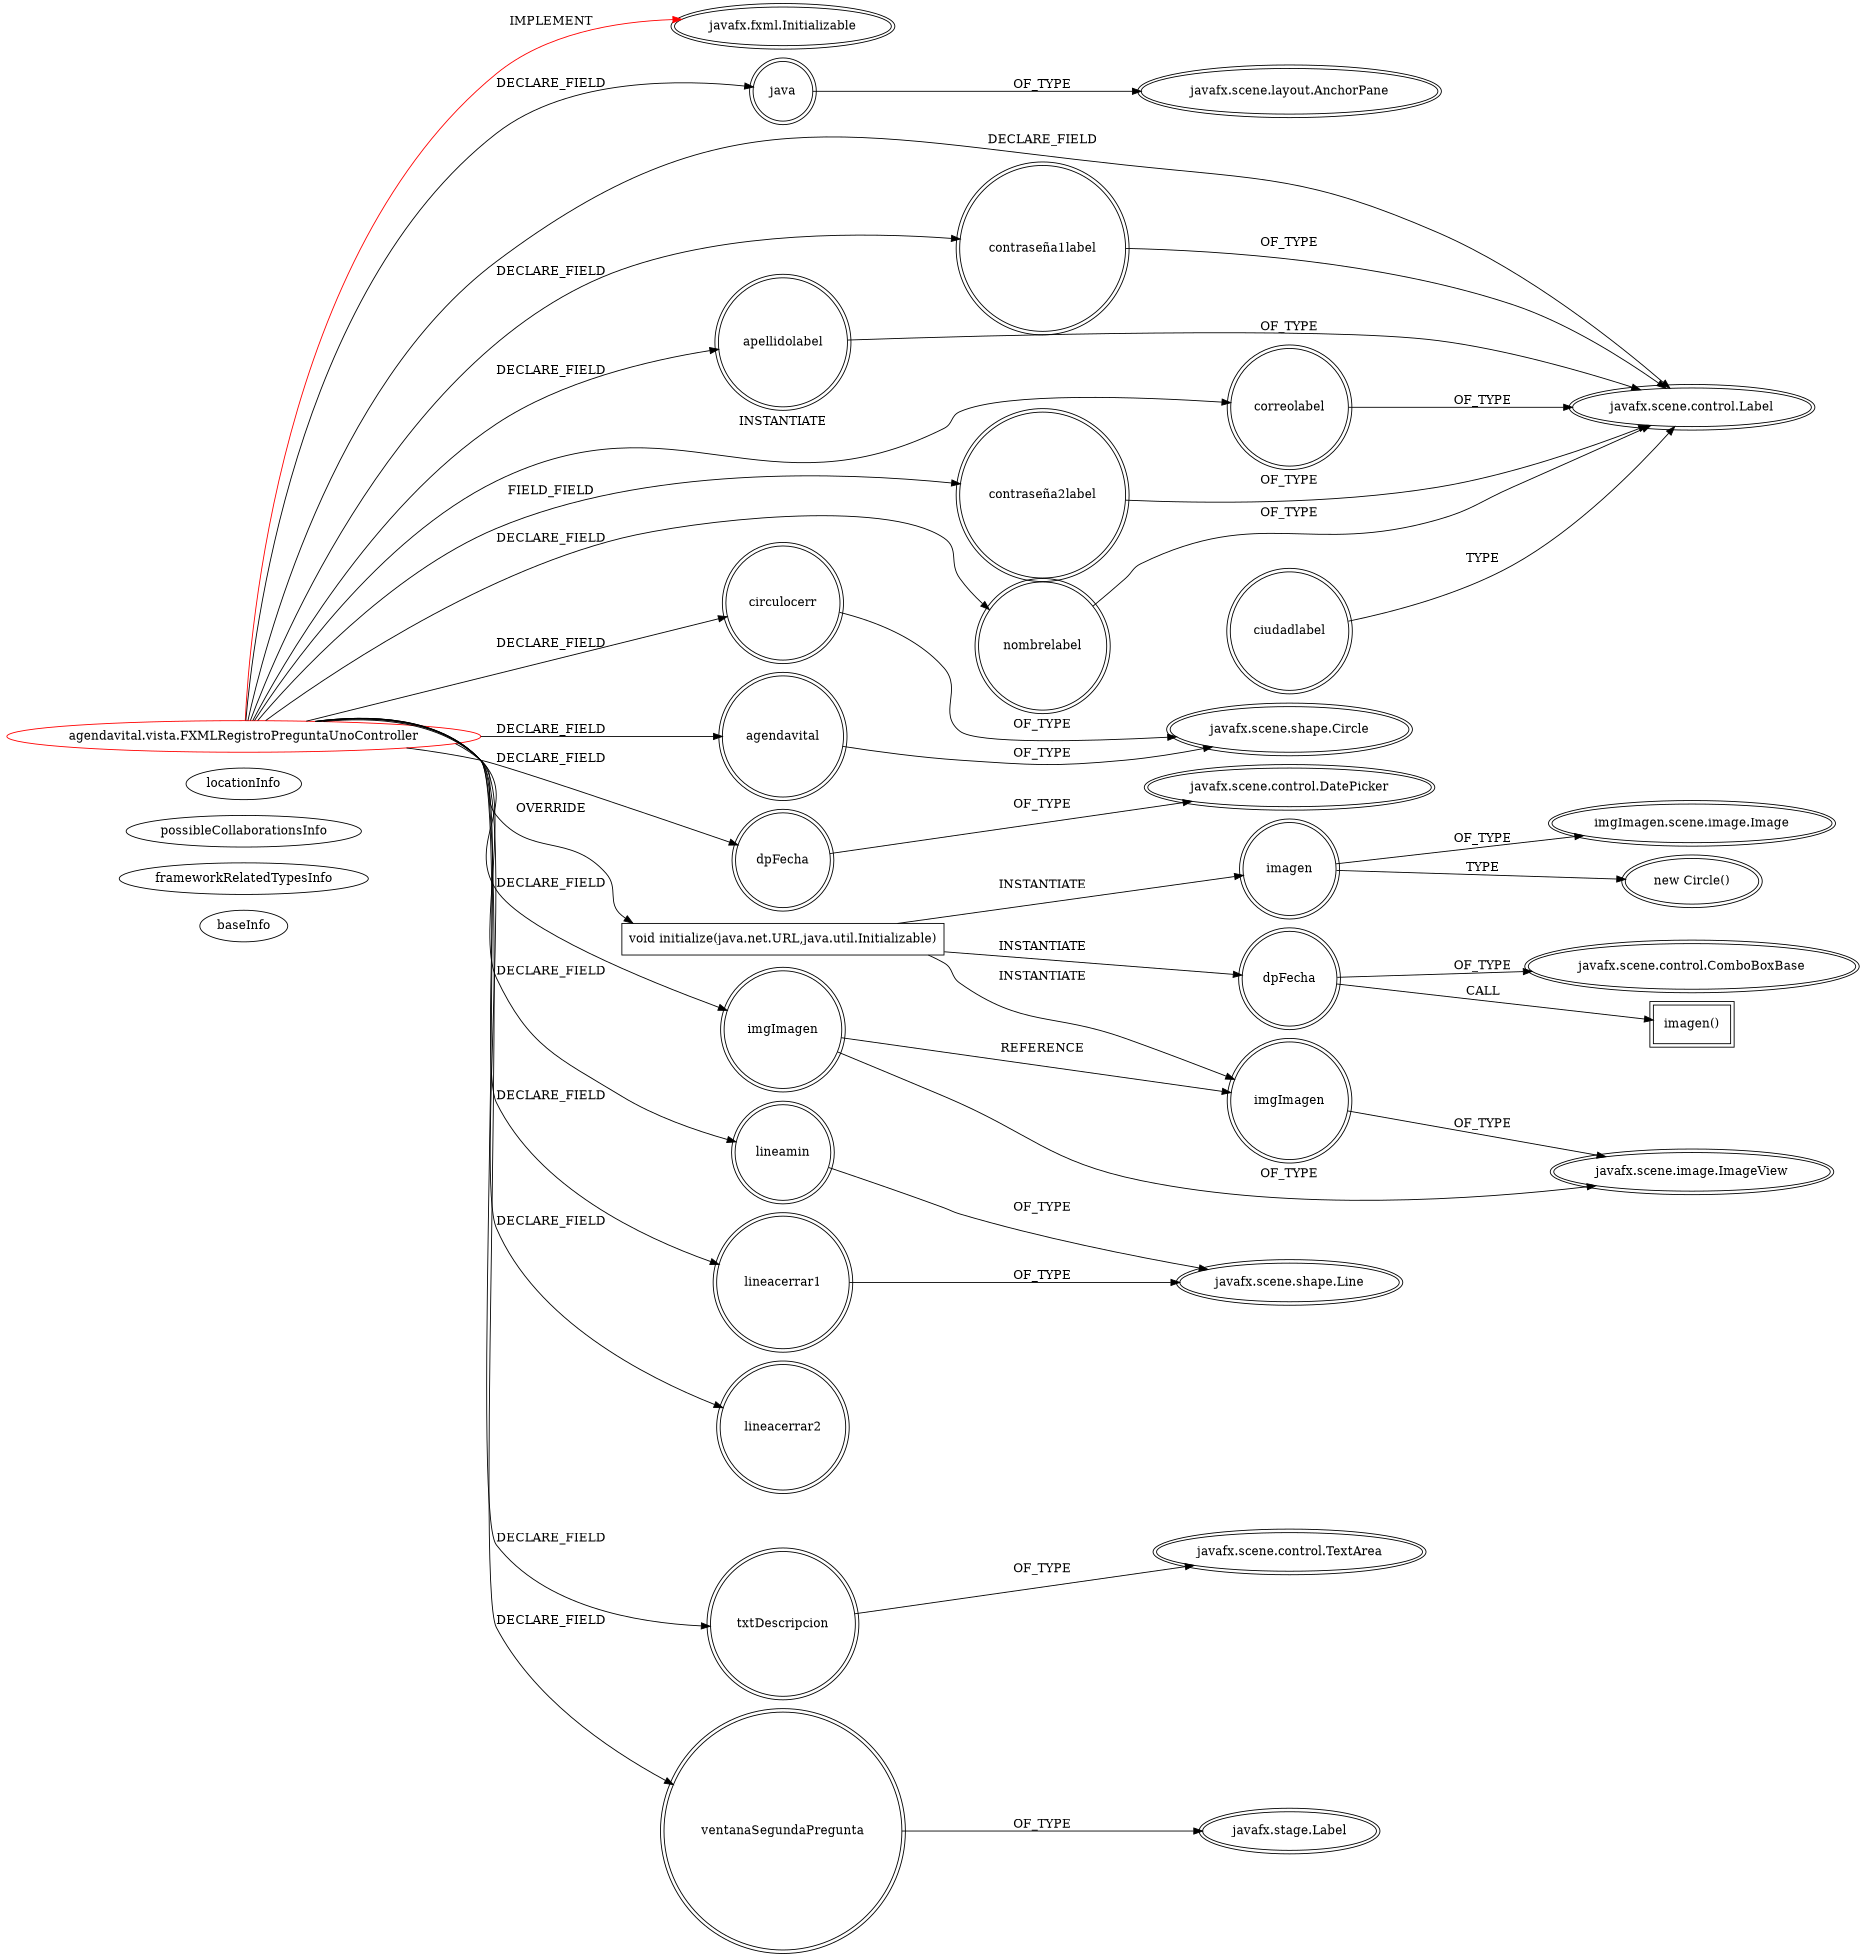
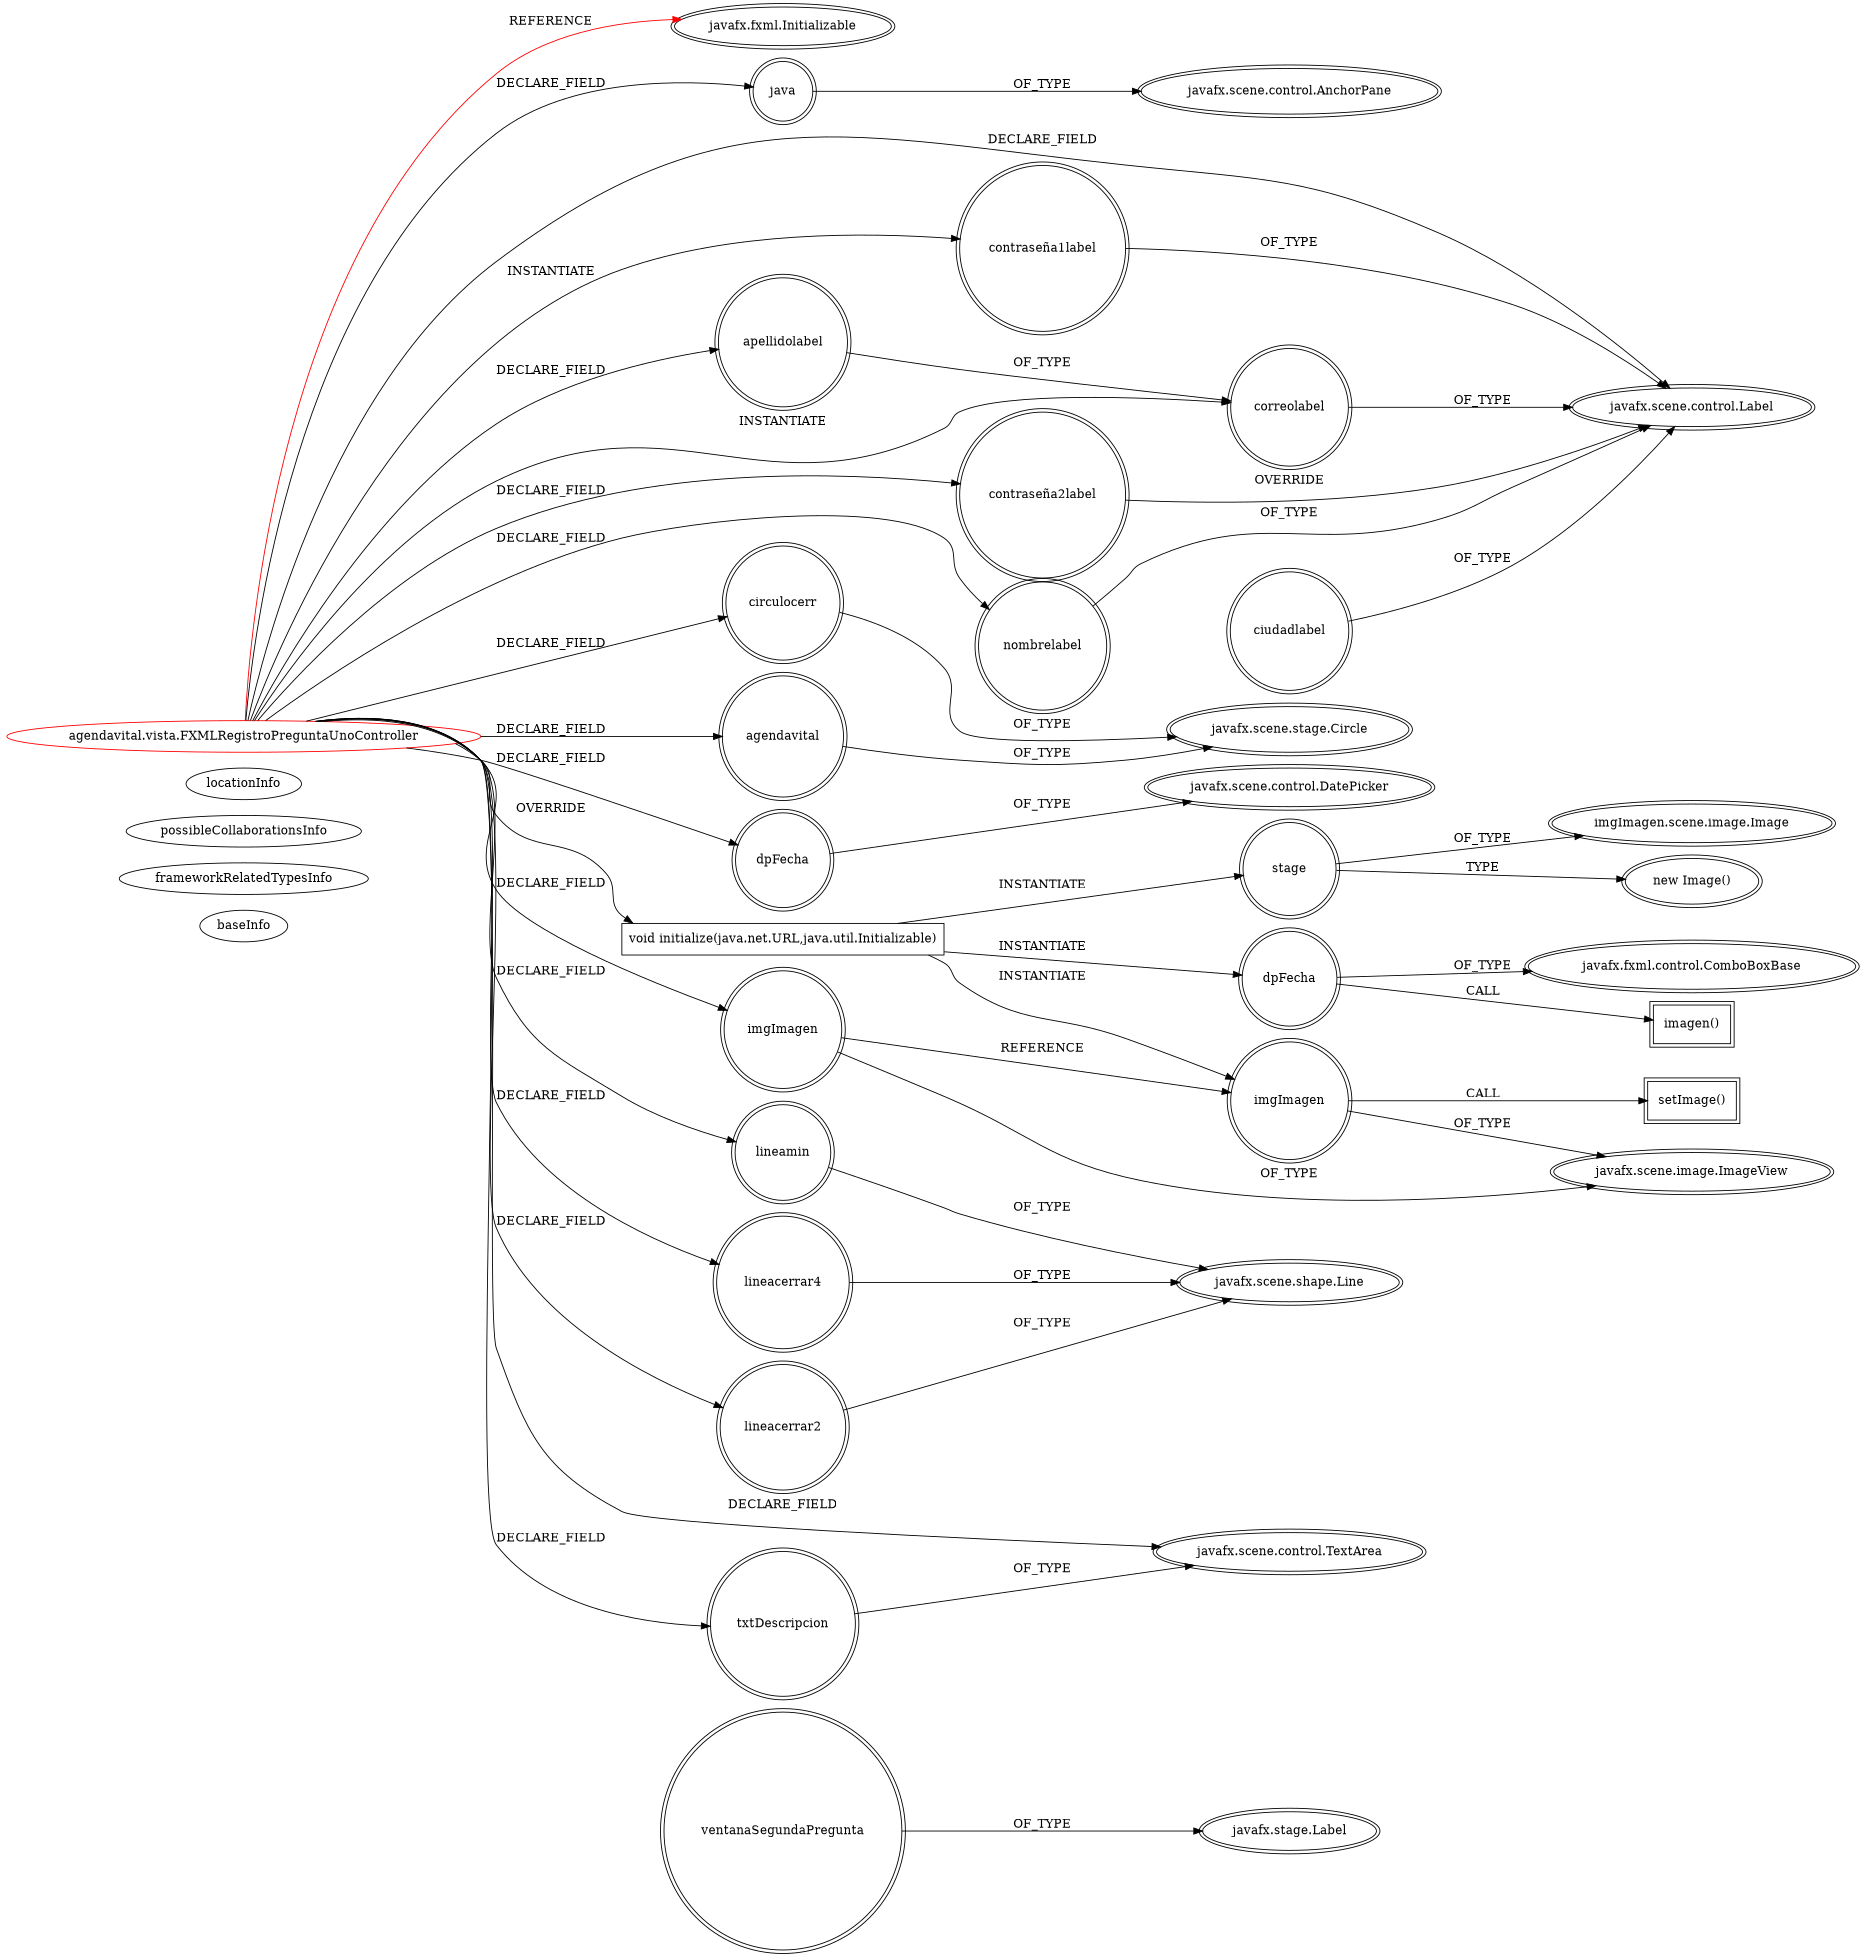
edge "agendavital.vista.FXMLRegistroPreguntaUnoController" -> "javafx.fxml.Initializable": label "IMPLEMENT" -> "REFERENCE"
node "javafx.scene.layout.AnchorPane": label "javafx.scene.layout.AnchorPane" -> "javafx.scene.control.AnchorPane"
edge "agendavital.vista.FXMLRegistroPreguntaUnoController" -> "contraseña1label": label "DECLARE_FIELD" -> "INSTANTIATE"
edge "apellidolabel" -> "javafx.scene.control.Label": now "apellidolabel" -> "correolabel"
edge "contraseña2label" -> "javafx.scene.control.Label": label "OF_TYPE" -> "OVERRIDE"
edge "agendavital.vista.FXMLRegistroPreguntaUnoController" -> "contraseña2label": label "FIELD_FIELD" -> "DECLARE_FIELD"
edge "ciudadlabel" -> "javafx.scene.control.Label": label "TYPE" -> "OF_TYPE"
node "javafx.scene.shape.Circle": label "javafx.scene.shape.Circle" -> "javafx.scene.stage.Circle"
node "imagen": label "imagen" -> "stage"
node "new Circle()": label "new Circle()" -> "new Image()"
node "javafx.scene.control.ComboBoxBase": label "javafx.scene.control.ComboBoxBase" -> "javafx.fxml.control.ComboBoxBase"
node "setImage()": added
node "lineacerrar1": label "lineacerrar1" -> "lineacerrar4"
edge "lineacerrar2" -> "javafx.scene.shape.Line": added, label "OF_TYPE"
edge "agendavital.vista.FXMLRegistroPreguntaUnoController" -> "ventanaSegundaPregunta": now "agendavital.vista.FXMLRegistroPreguntaUnoController" -> "javafx.scene.control.TextArea"
